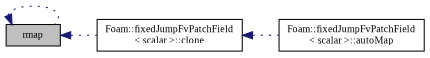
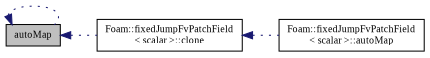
node "rmap": label "rmap" -> "autoMap"
